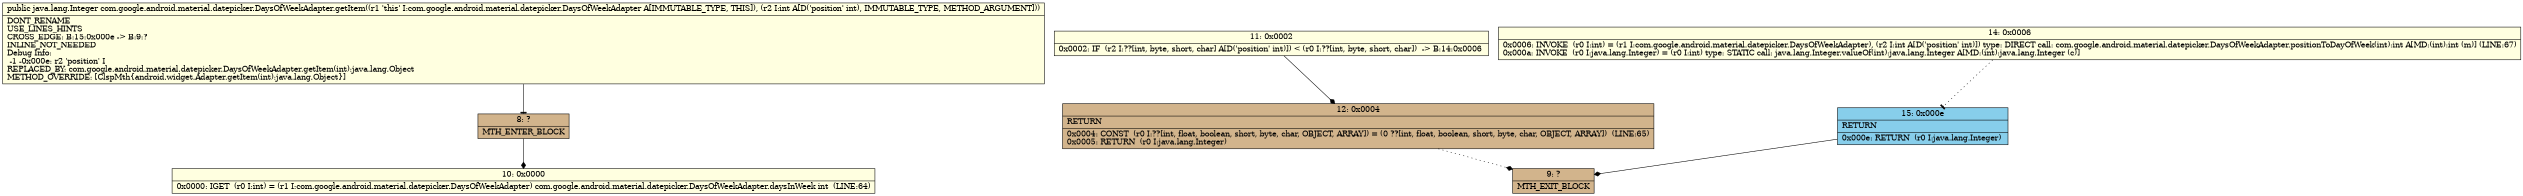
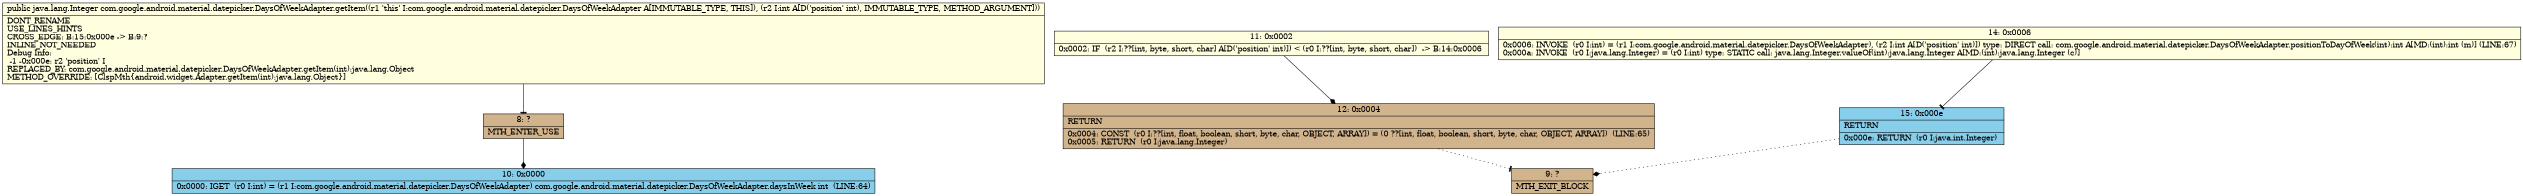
edge "14: 0x0006" -> "15: 0x000e": style dotted -> solid
node "8: ?": text "MTH_ENTER_BLOCK" -> "MTH_ENTER_USE"
node "15: 0x000e": text "0x000e: RETURN  (r0 I:java.lang.Integer)" -> "0x000e: RETURN  (r0 I:java.int.Integer)"
edge "15: 0x000e" -> "9: ?": style solid -> dotted
edge "12: 0x0004" -> "9: ?": arrowhead diamond -> tee
node "10: 0x0000": fillcolor lightyellow -> skyblue
